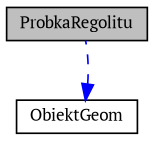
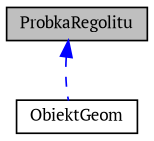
edge "ProbkaRegolitu" -> "ObiektGeom": reversed
